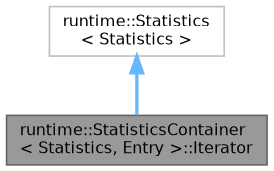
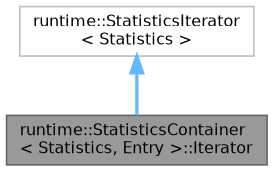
node "runtime::Statistics < Statistics >": label "runtime::Statistics < Statistics >" -> "runtime::StatisticsIterator < Statistics >"
